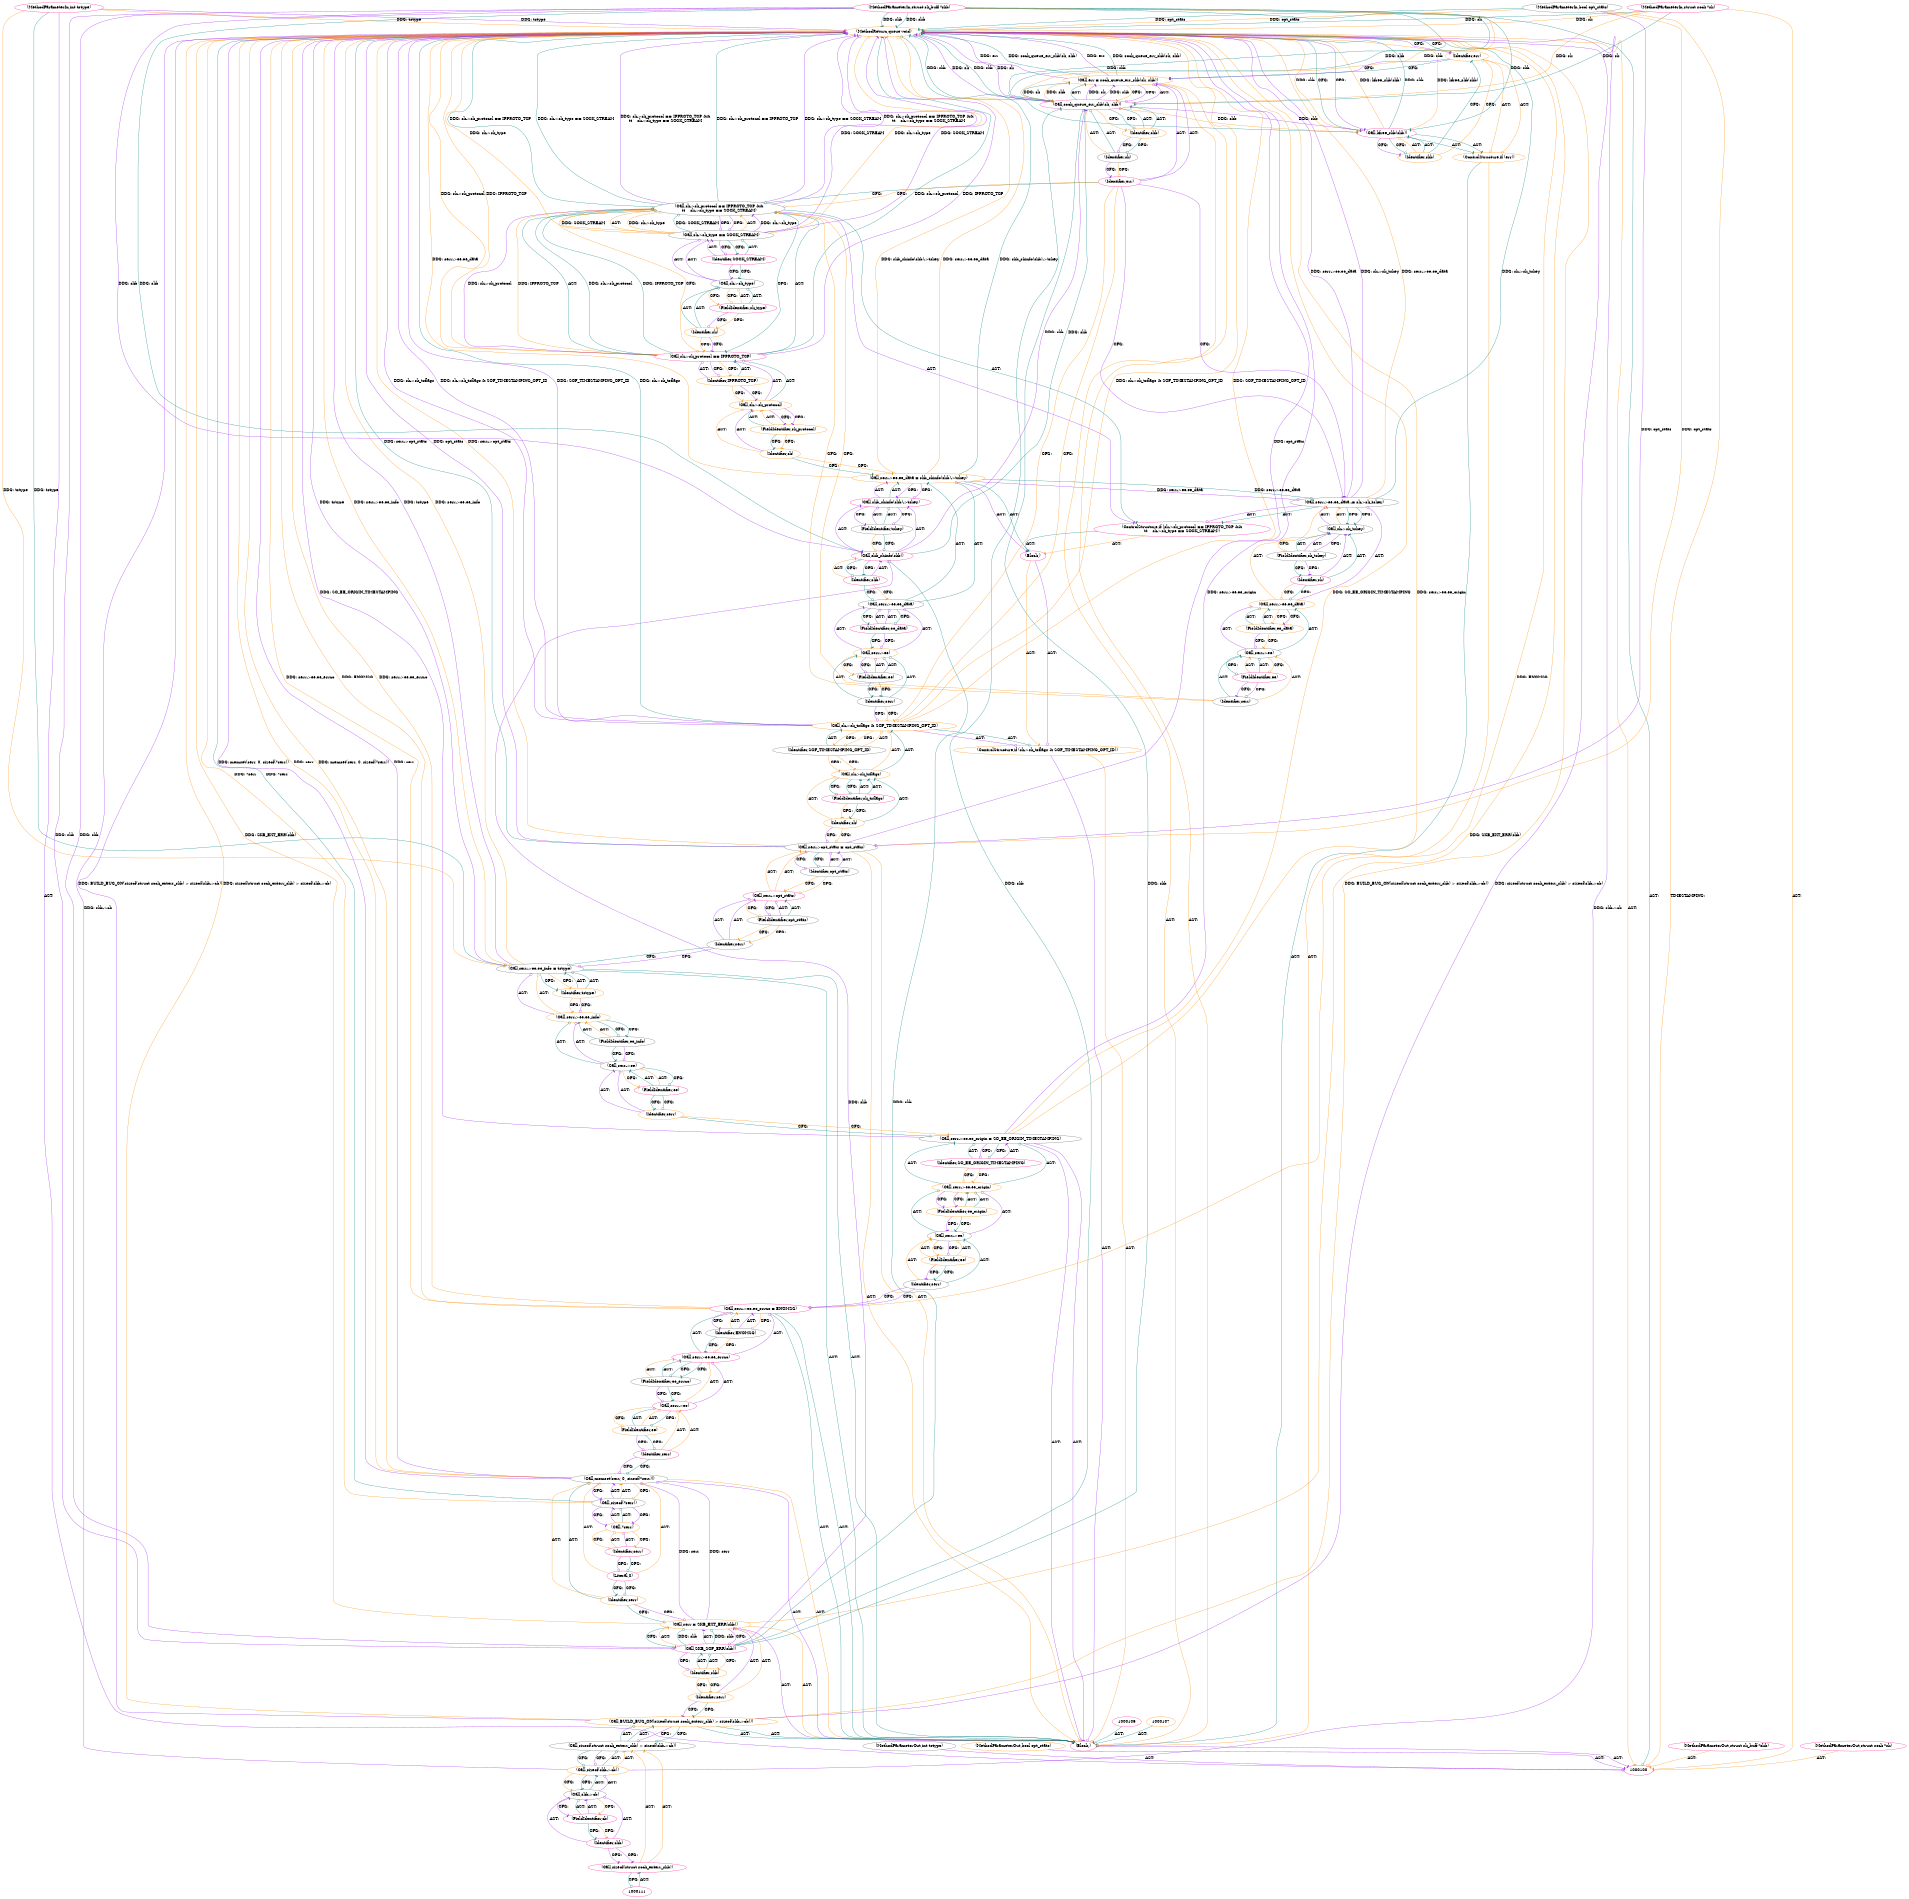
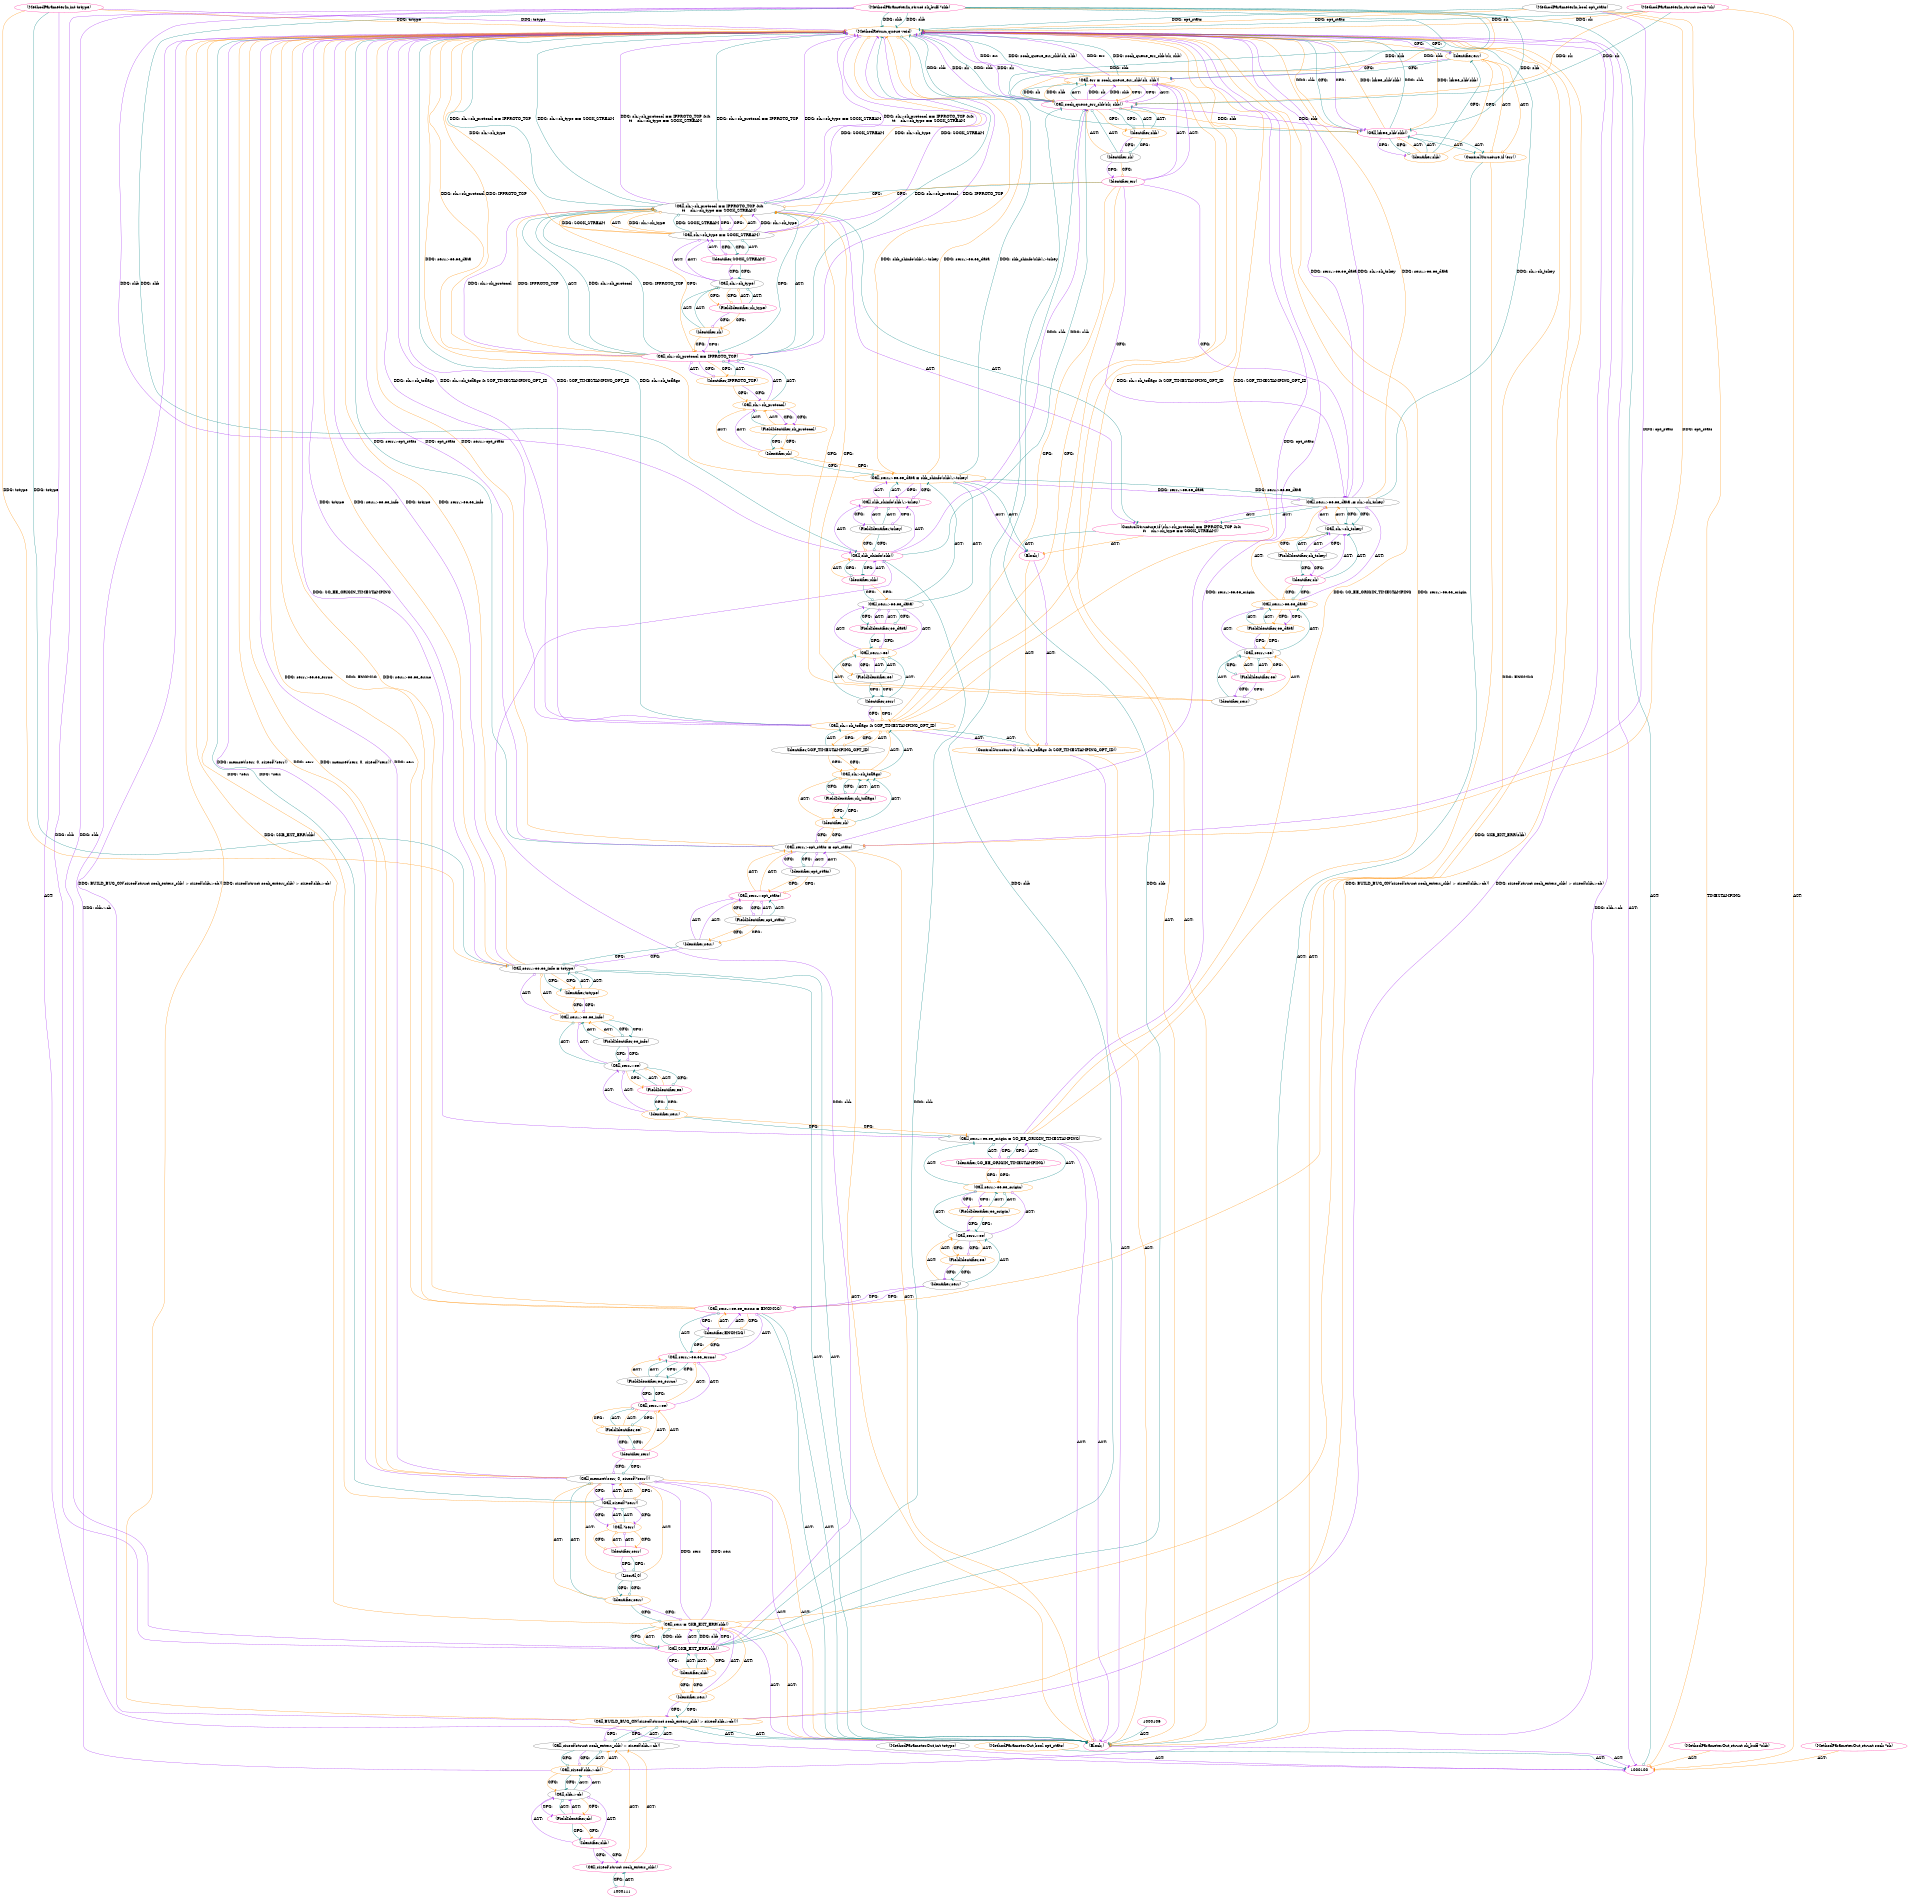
edge "(MethodReturn,queue void)" -> "1000100": color darkorange -> purple
node "(Literal,0)": color deeppink -> gray40
node "(Call,SKB_SOF_ERR(skb))": label "(Call,SKB_SOF_ERR(skb))" -> "(Call,SKB_EXT_ERR(skb))"
node "1000107": removed
edge "(MethodParameterOut,bool opt_stats)" -> "1000100": color purple -> teal
edge "(MethodParameterOut,int tstype)" -> "1000100": arrowhead odot -> tee
